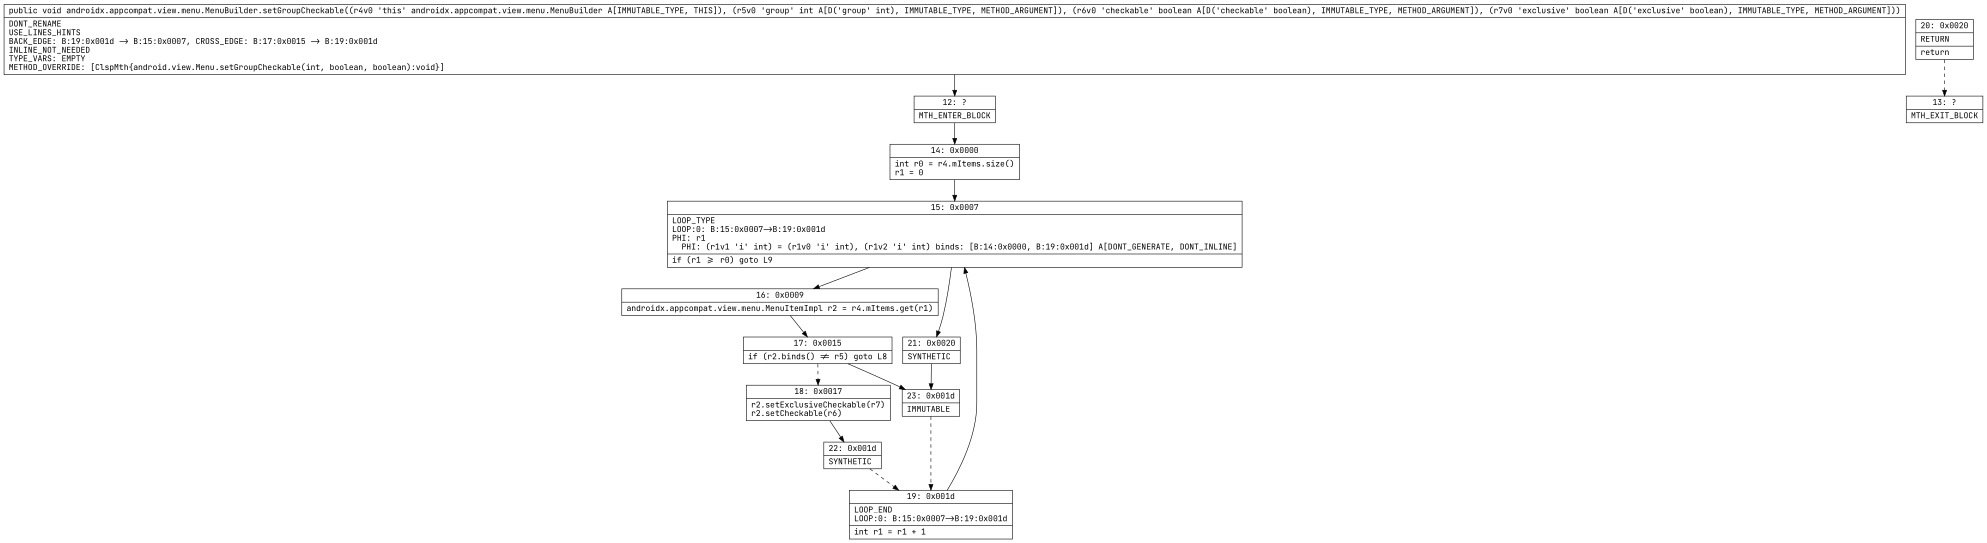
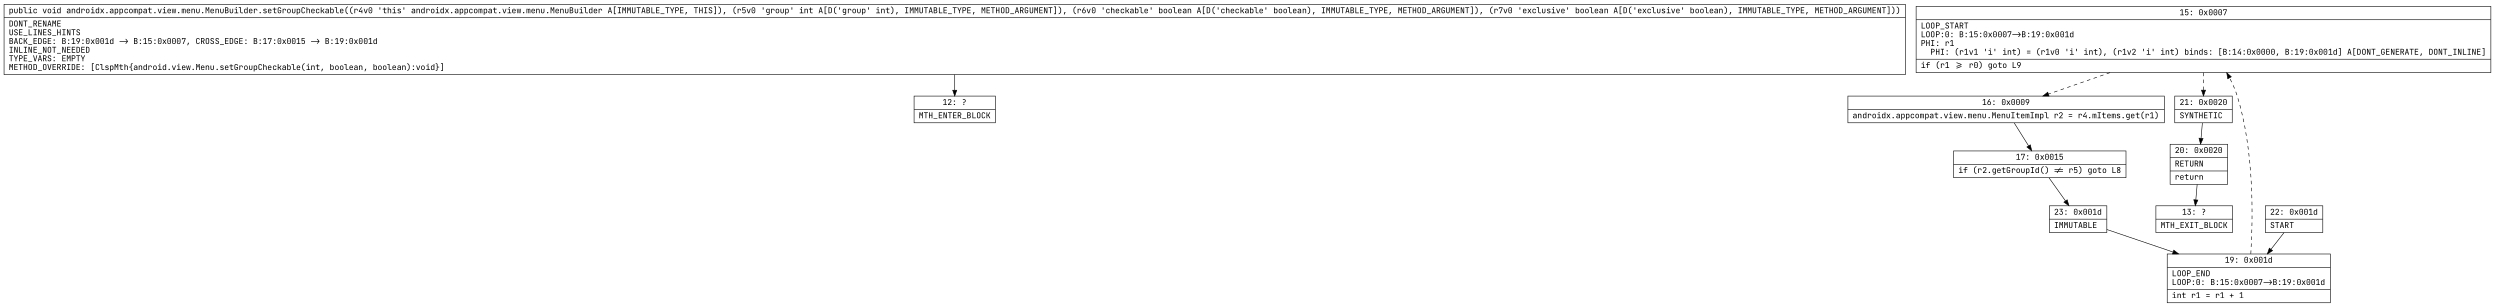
edge "20: 0x0020" -> "13: ?": style dashed -> solid
node "14: 0x0000": removed
node "15: 0x0007": text "LOOP_TYPE" -> "LOOP_START"
edge "15: 0x0007" -> "16: 0x0009": style solid -> dashed
edge "15: 0x0007" -> "21: 0x0020": style solid -> dashed
node "17: 0x0015": text "if (r2.binds() != r5) goto L8" -> "if (r2.getGroupId() != r5) goto L8"
edge "21: 0x0020" -> "23: 0x001d": now "21: 0x0020" -> "20: 0x0020"
edge "19: 0x001d" -> "15: 0x0007": style solid -> dashed
node "18: 0x0017": removed
edge "23: 0x001d" -> "19: 0x001d": style dashed -> solid
node "22: 0x001d": text "SYNTHETIC" -> "START"
edge "22: 0x001d" -> "19: 0x001d": style dashed -> solid
